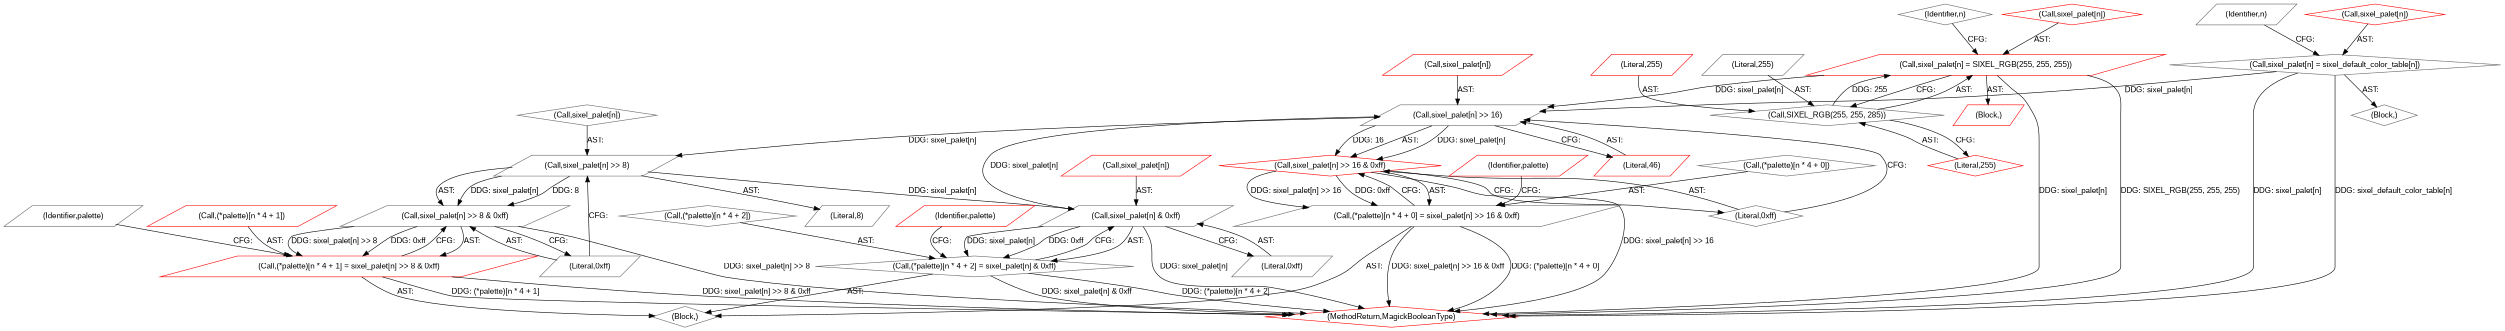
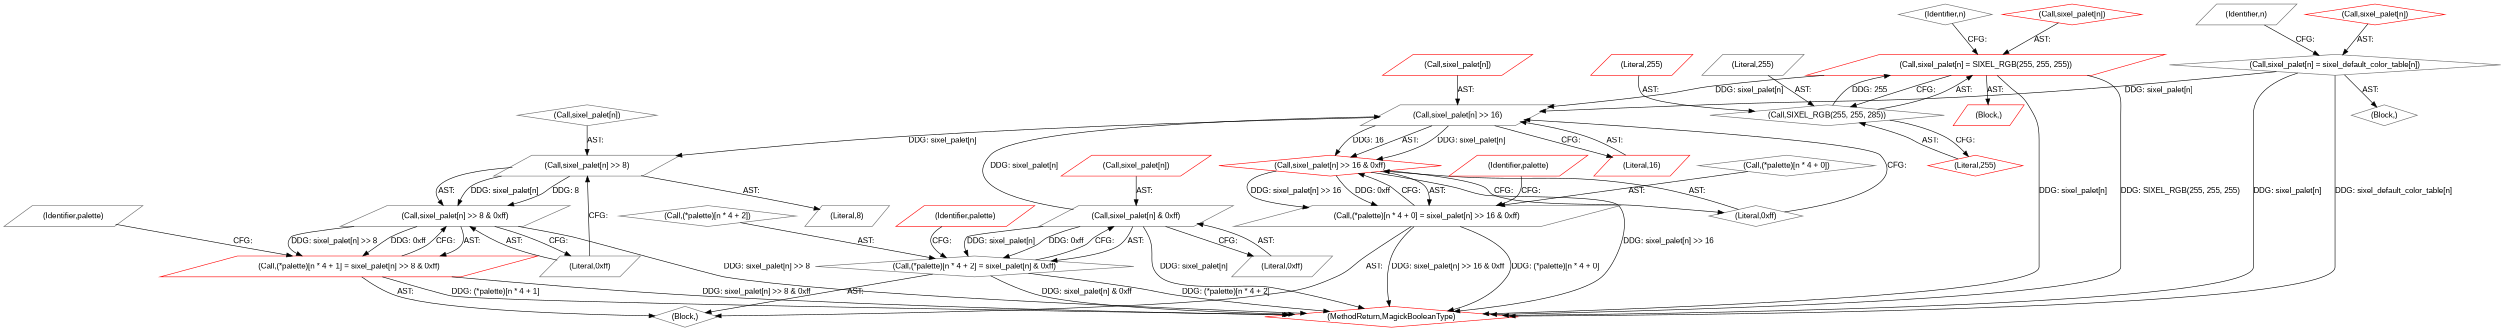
node "(Literal,46)": label "(Literal,46)" -> "(Literal,16)"
edge "(Call,sixel_palet[n] >> 8)" -> "(Call,sixel_palet[n] & 0xff)": removed, label "DDG: sixel_palet[n]"
node "(Call,(*palette)[n * 4 + 1])": removed
